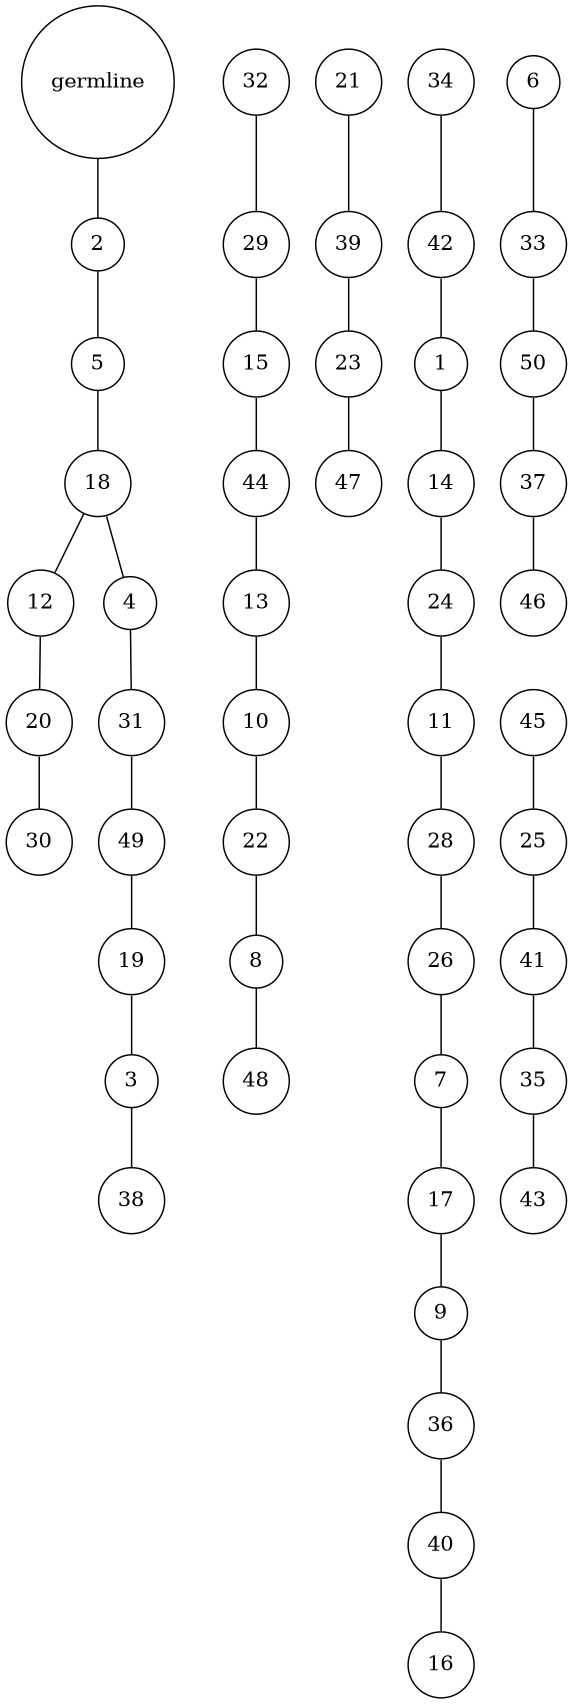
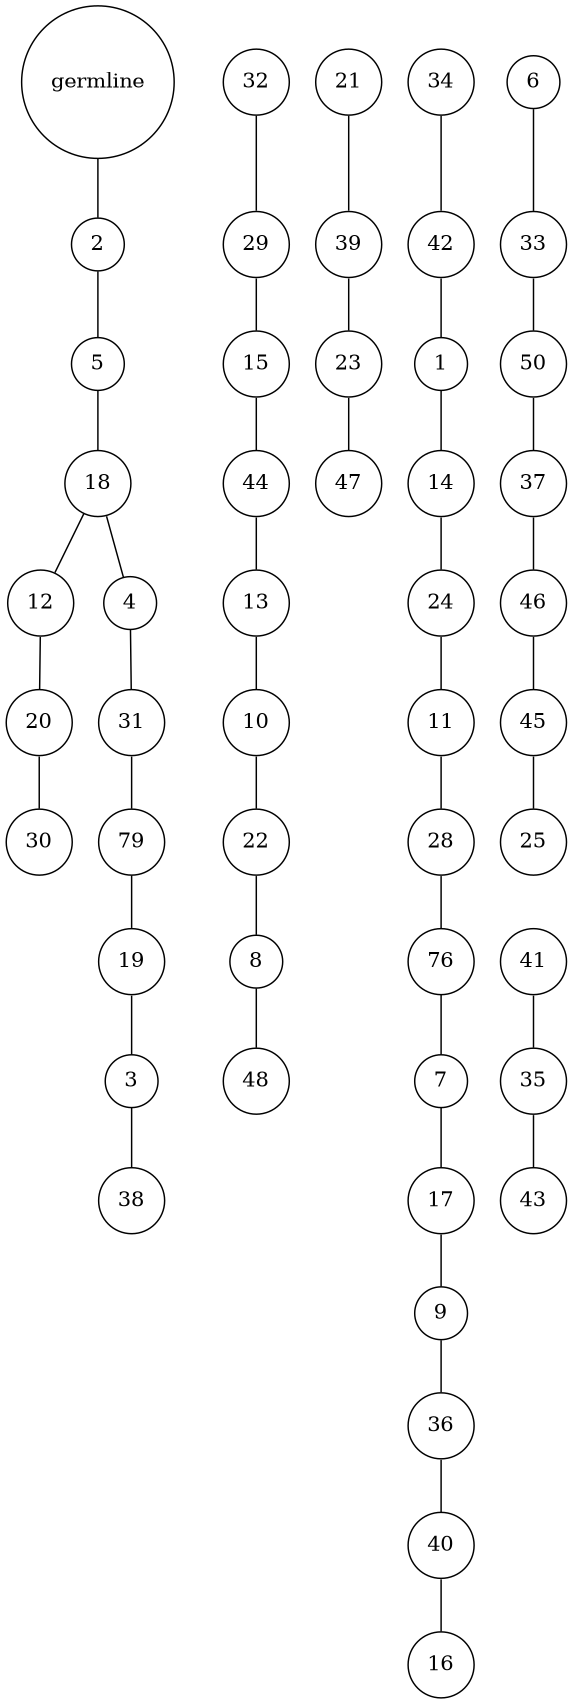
edge "46" -- "45": added
node "49": label "49" -> "79"
edge "25" -- "41": removed
node "26": label "26" -> "76"
